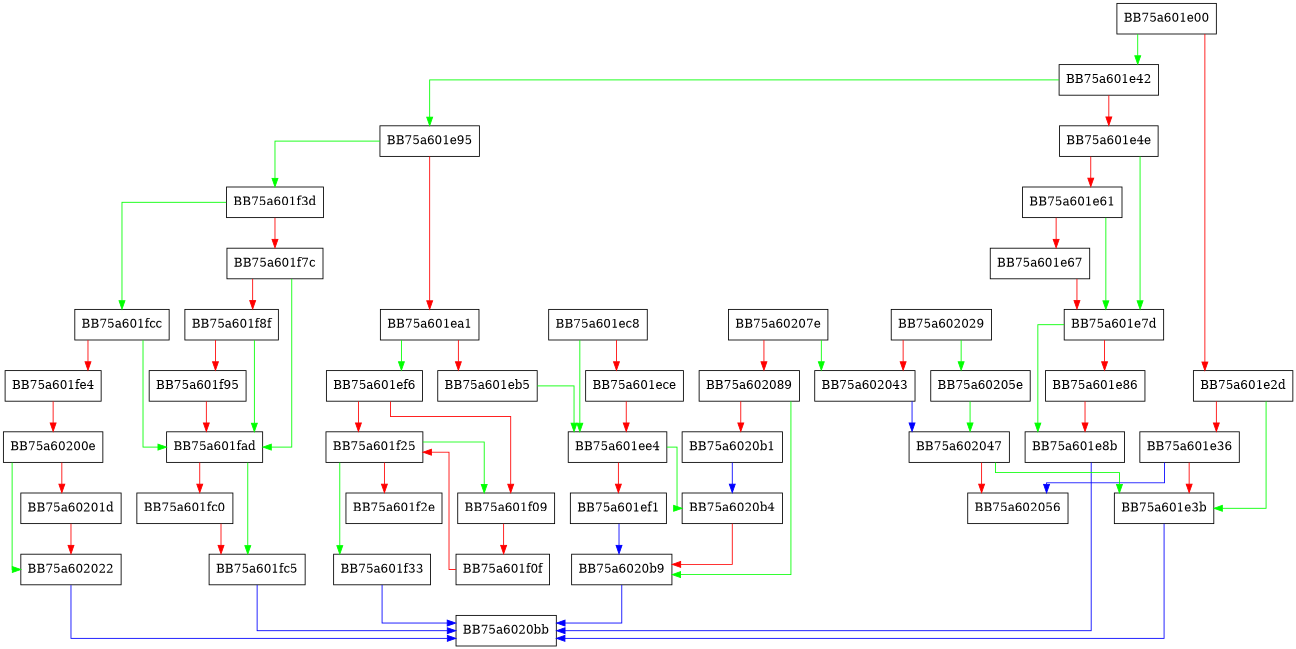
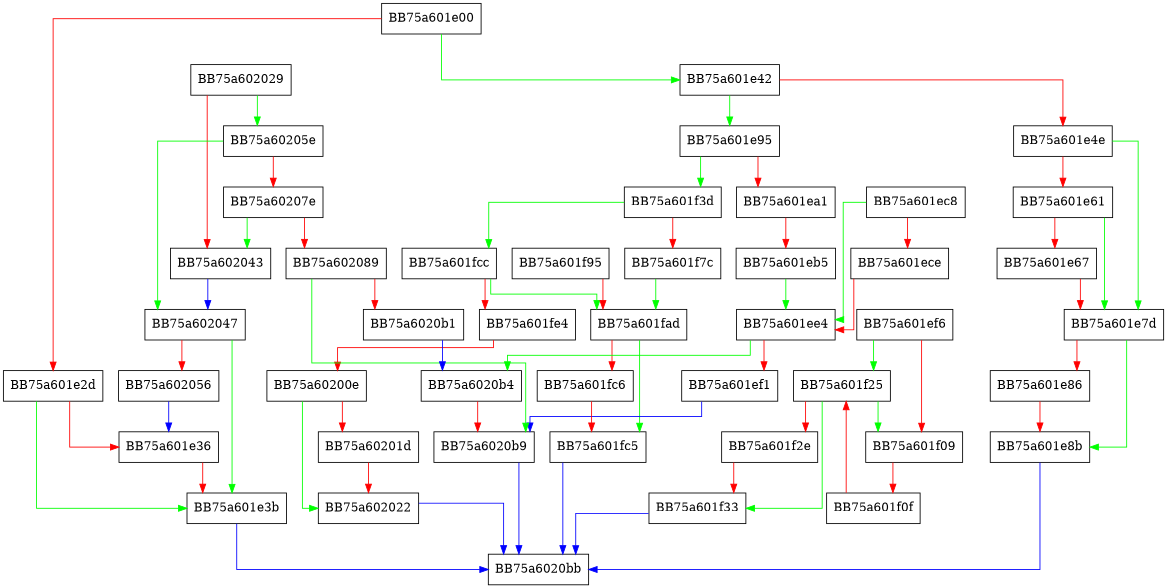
edge "BB75a60205e" -> "BB75a60207e": added
node "BB75a601f8f": removed
edge "BB75a601ea1" -> "BB75a601ef6": removed
edge "BB75a601ef6" -> "BB75a601f25": color red -> green
edge "BB75a601f2e" -> "BB75a601f33": added
edge "BB75a601e36" -> "BB75a602056": reversed
node "BB75a601fc0": label "BB75a601fc0" -> "BB75a601fc6"
